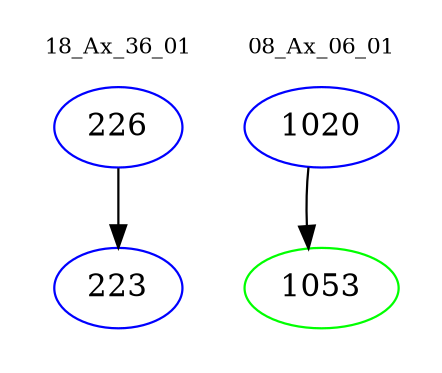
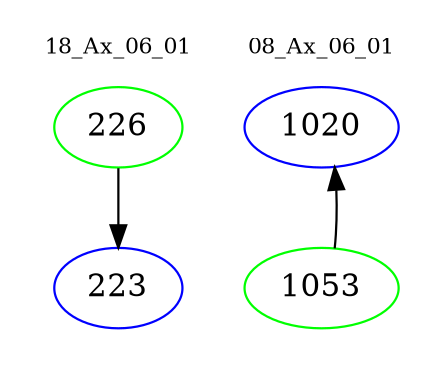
cluster "18_Ax_36_01": label "18_Ax_36_01" -> "18_Ax_06_01"
node "226": color blue -> green
edge "1020" -> "1053": reversed
